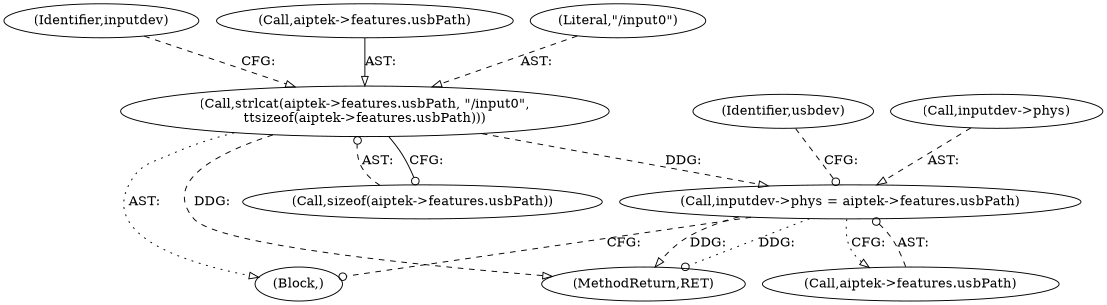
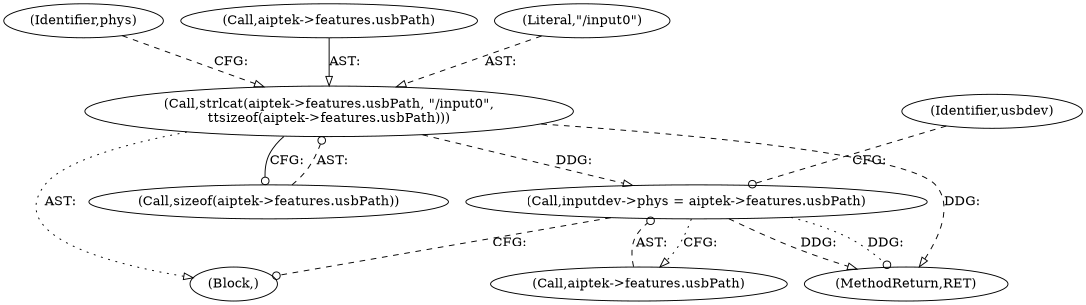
node "(Identifier,inputdev)": label "(Identifier,inputdev)" -> "(Identifier,phys)"
node "(Call,inputdev->phys)": removed
